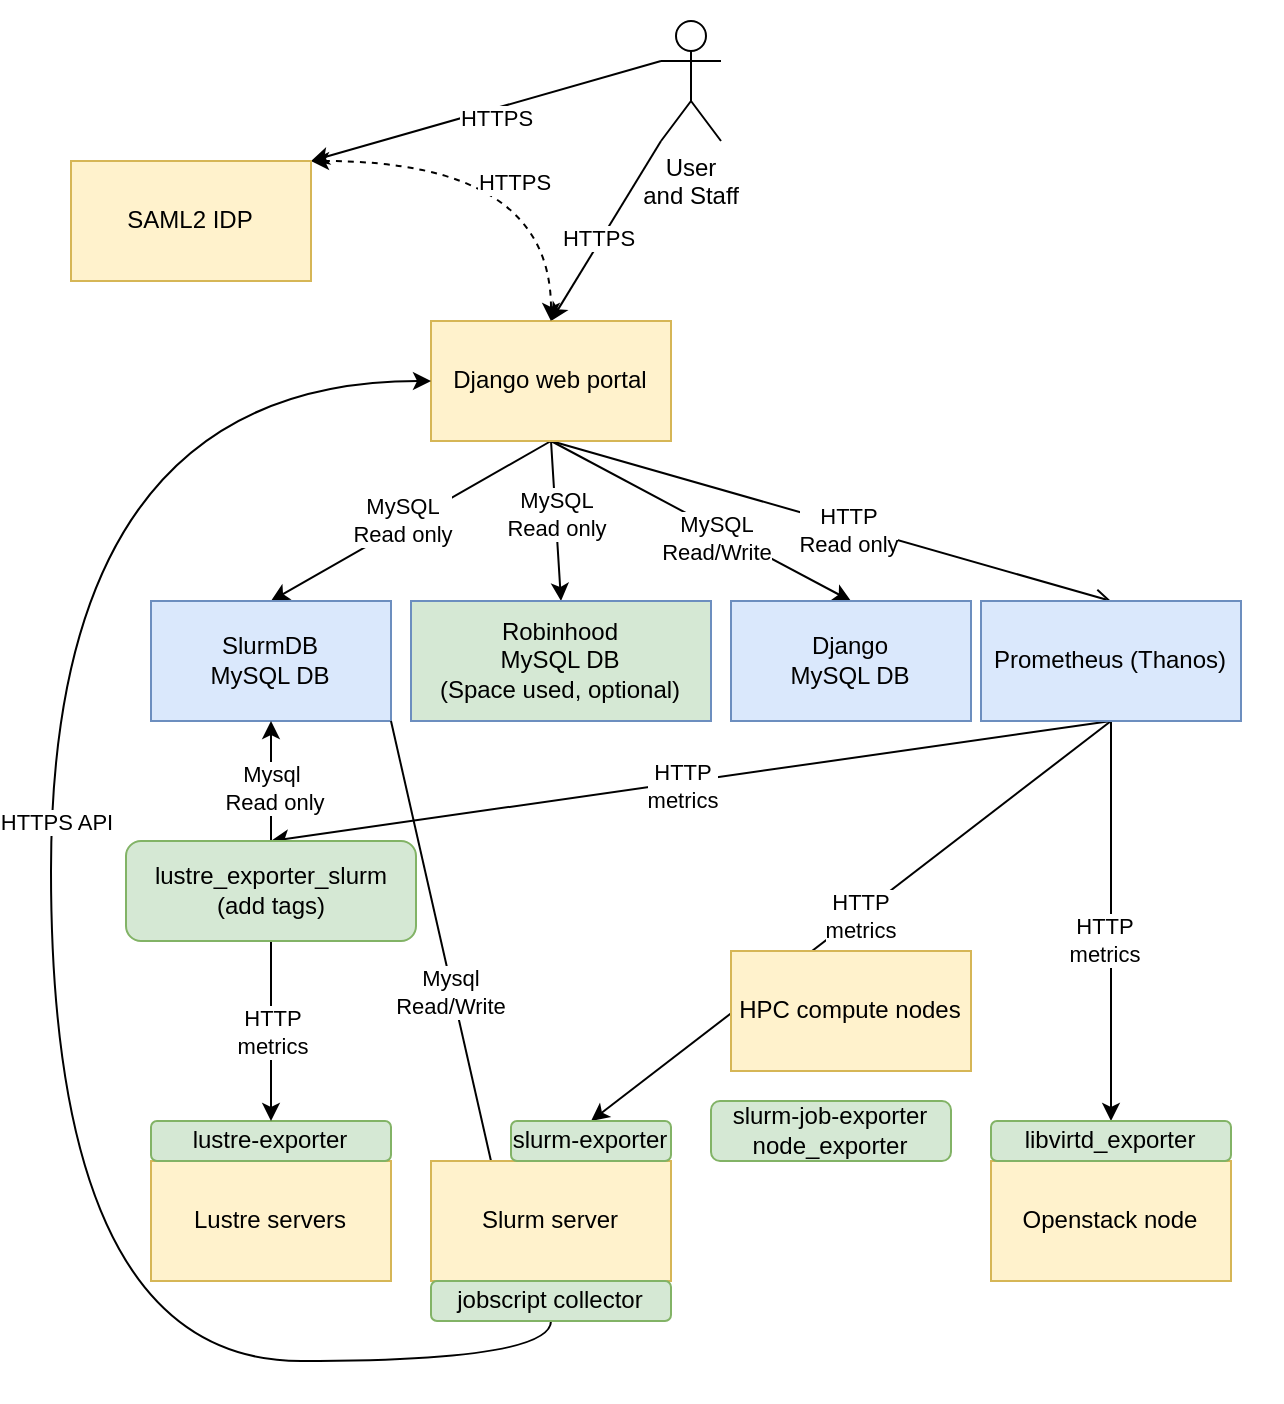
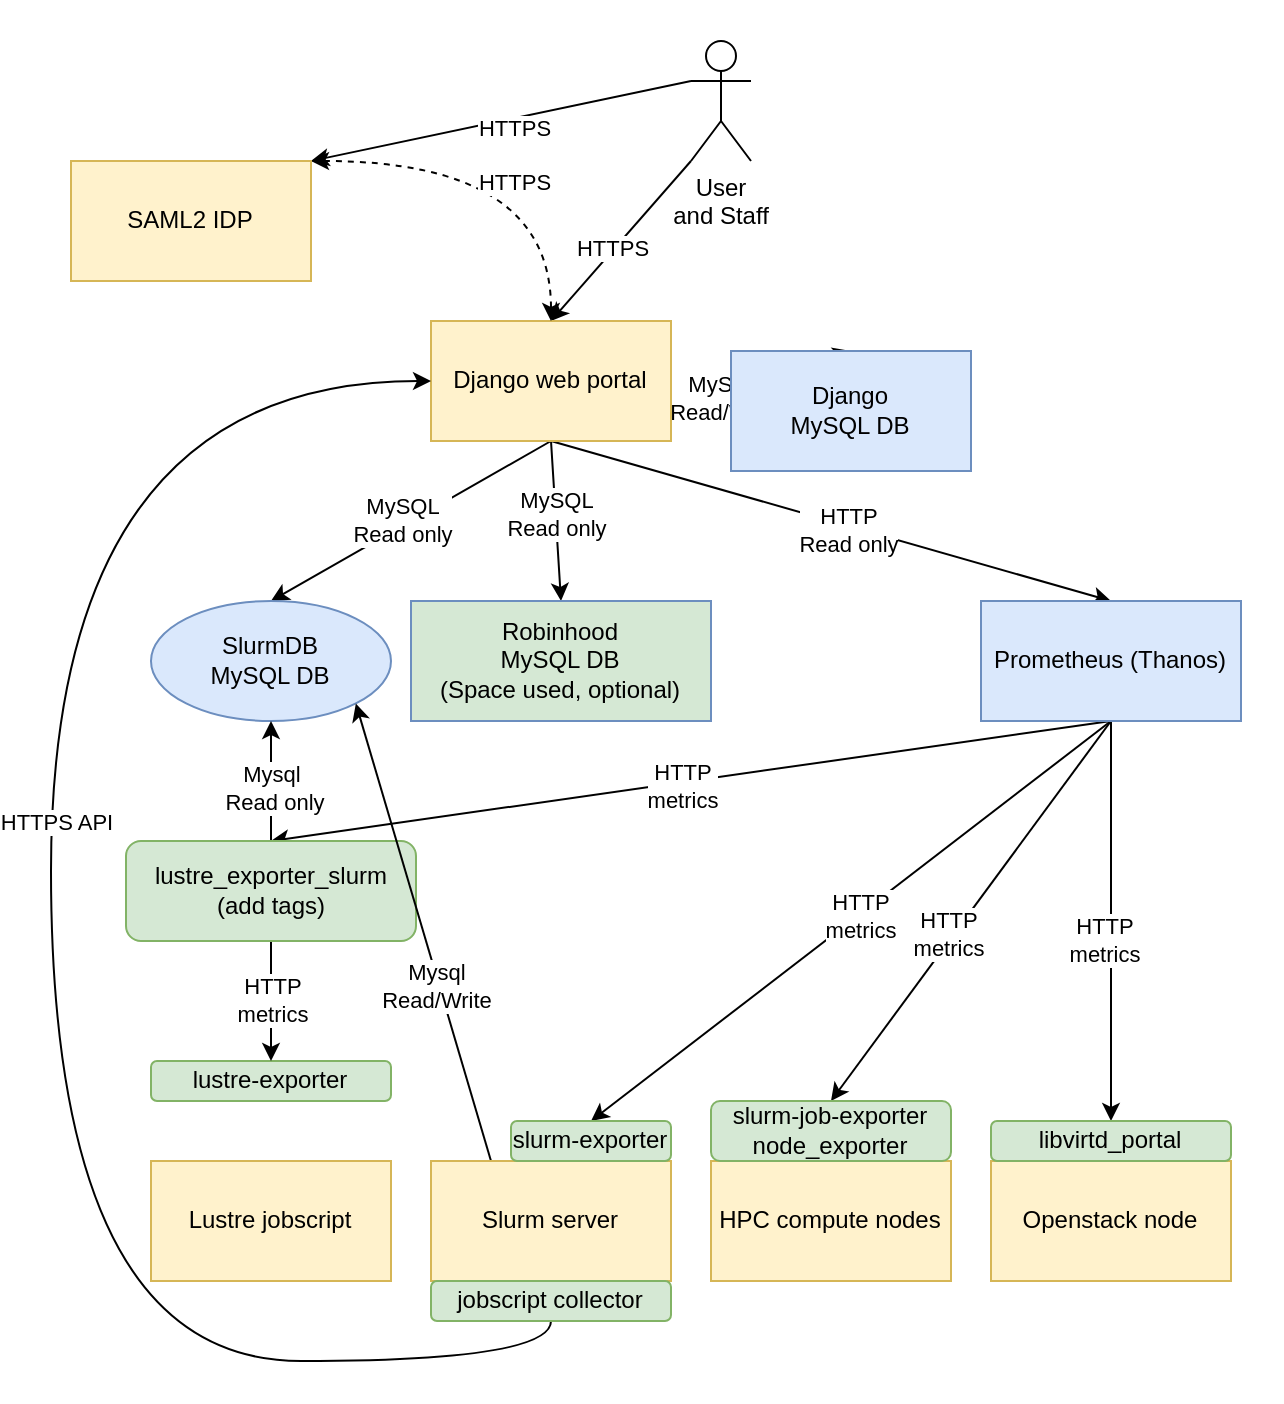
node "User and Staff": moved (691, 81) -> (721, 101)
edge "Django web portal" -> "Prometheus (Thanos)": arrowhead open -> classic
node "SlurmDB MySQL DB": shape rectangle -> ellipse
node "Django MySQL DB": moved (851, 661) -> (851, 411)
edge "Prometheus (Thanos)" -> "slurm-job-exporter node_exporter": added, label "HTTP metrics"
edge "SlurmDB MySQL DB" -- "Slurm server": arrowhead none -> classic
node "HPC compute nodes": moved (851, 1011) -> (831, 1221)
node "lustre-exporter": moved (271, 1141) -> (271, 1081)
node "libvirtd_exporter": label "libvirtd_exporter" -> "libvirtd_portal"
node "Lustre servers": label "Lustre servers" -> "Lustre jobscript"
